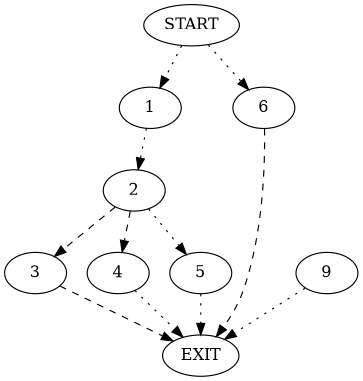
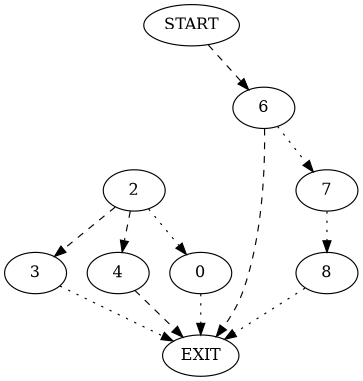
edge "START" -> "6": style dotted -> dashed
node "1": removed
node "7": added
node "5": label "5" -> "0"
node "9": label "9" -> "8"
edge "4" -> "EXIT": style dotted -> dashed
edge "3" -> "EXIT": style dashed -> dotted
